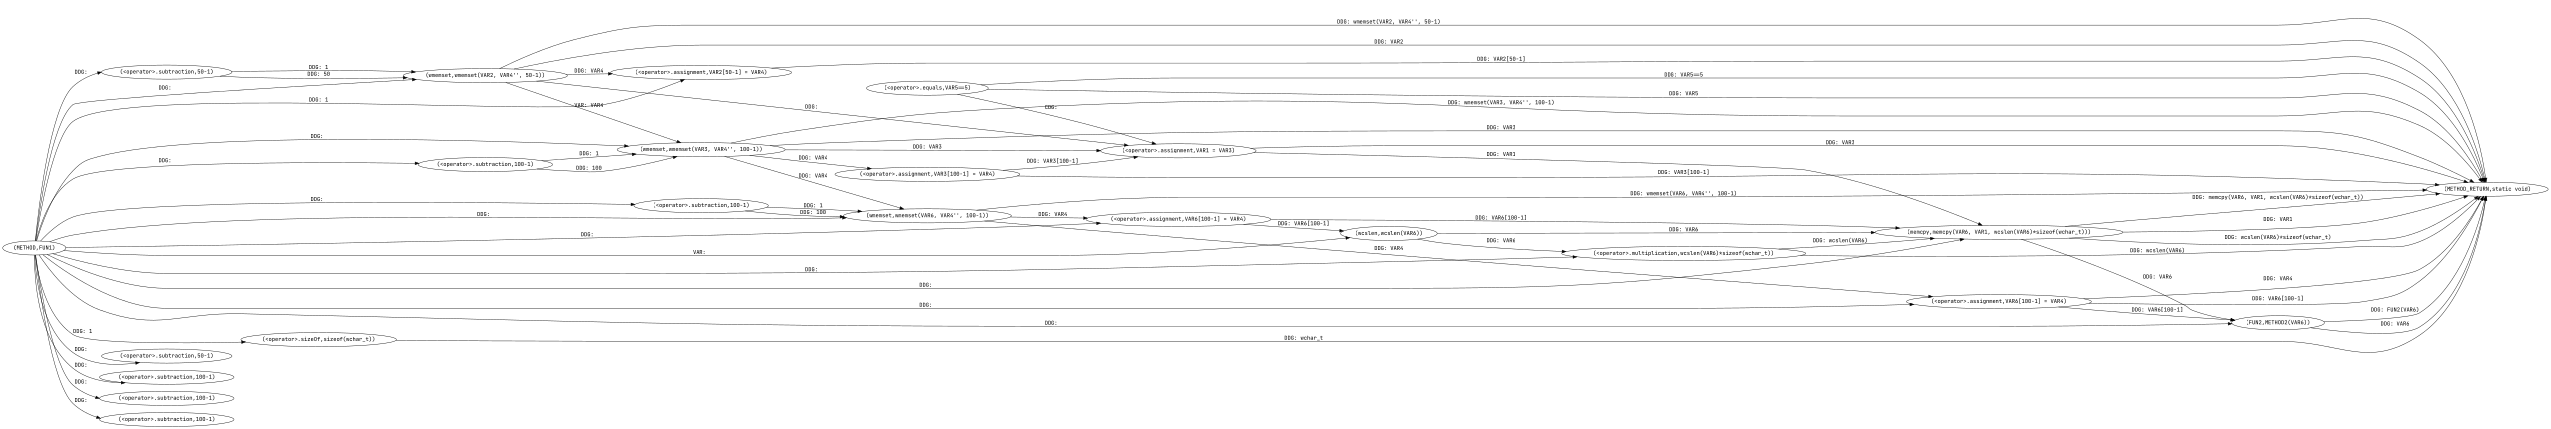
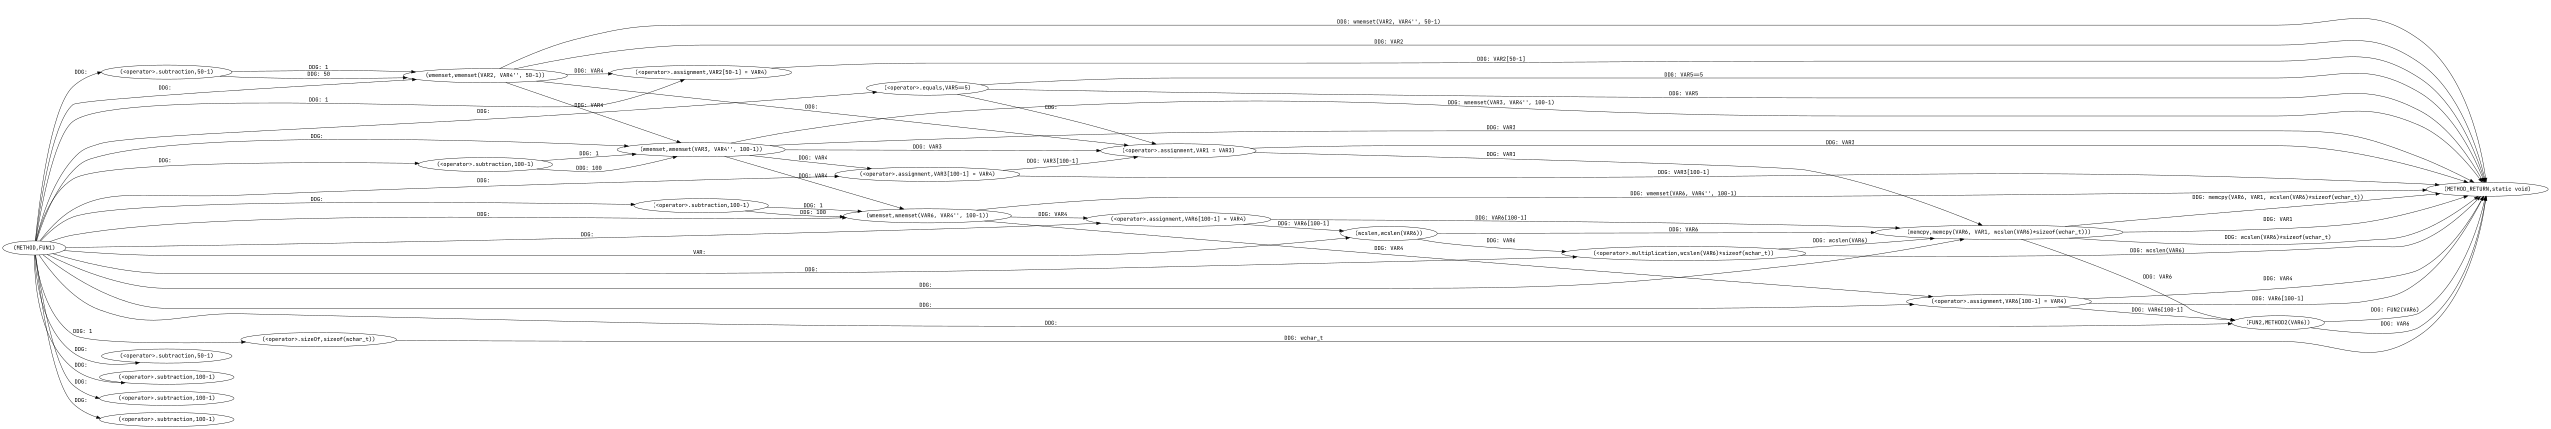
edge "(wmemset,wmemset(VAR2, VAR4'', 50-1))" -> "(wmemset,wmemset(VAR3, VAR4'', 100-1))": label "VAR: VAR4" -> "DDG: VAR4"
edge "(METHOD,FUN1)" -> "(<operator>.equals,VAR5==5)": added, label "DDG:"
edge "(METHOD,FUN1)" -> "(<operator>.assignment,VAR3[100-1] = VAR4)": added, label "DDG:"
